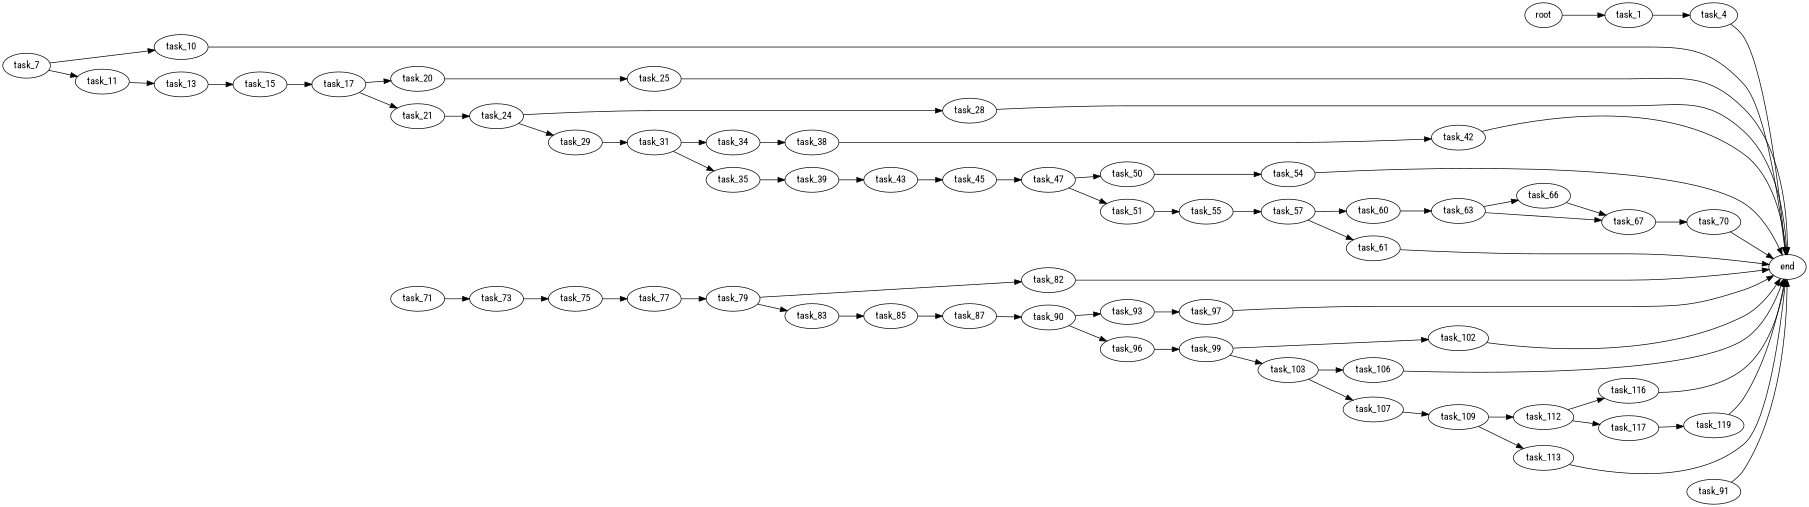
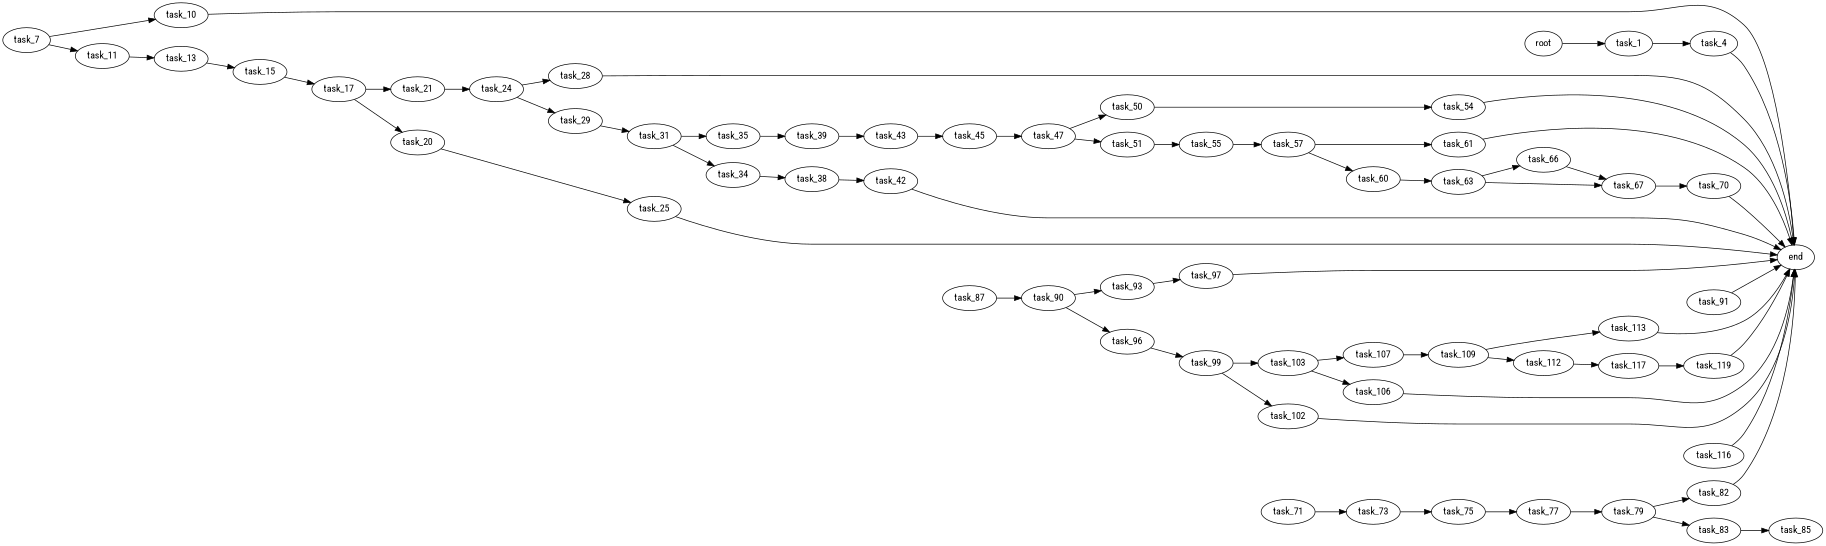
edge "task_85" -> "task_87": removed
edge "task_112" -> "task_116": removed
